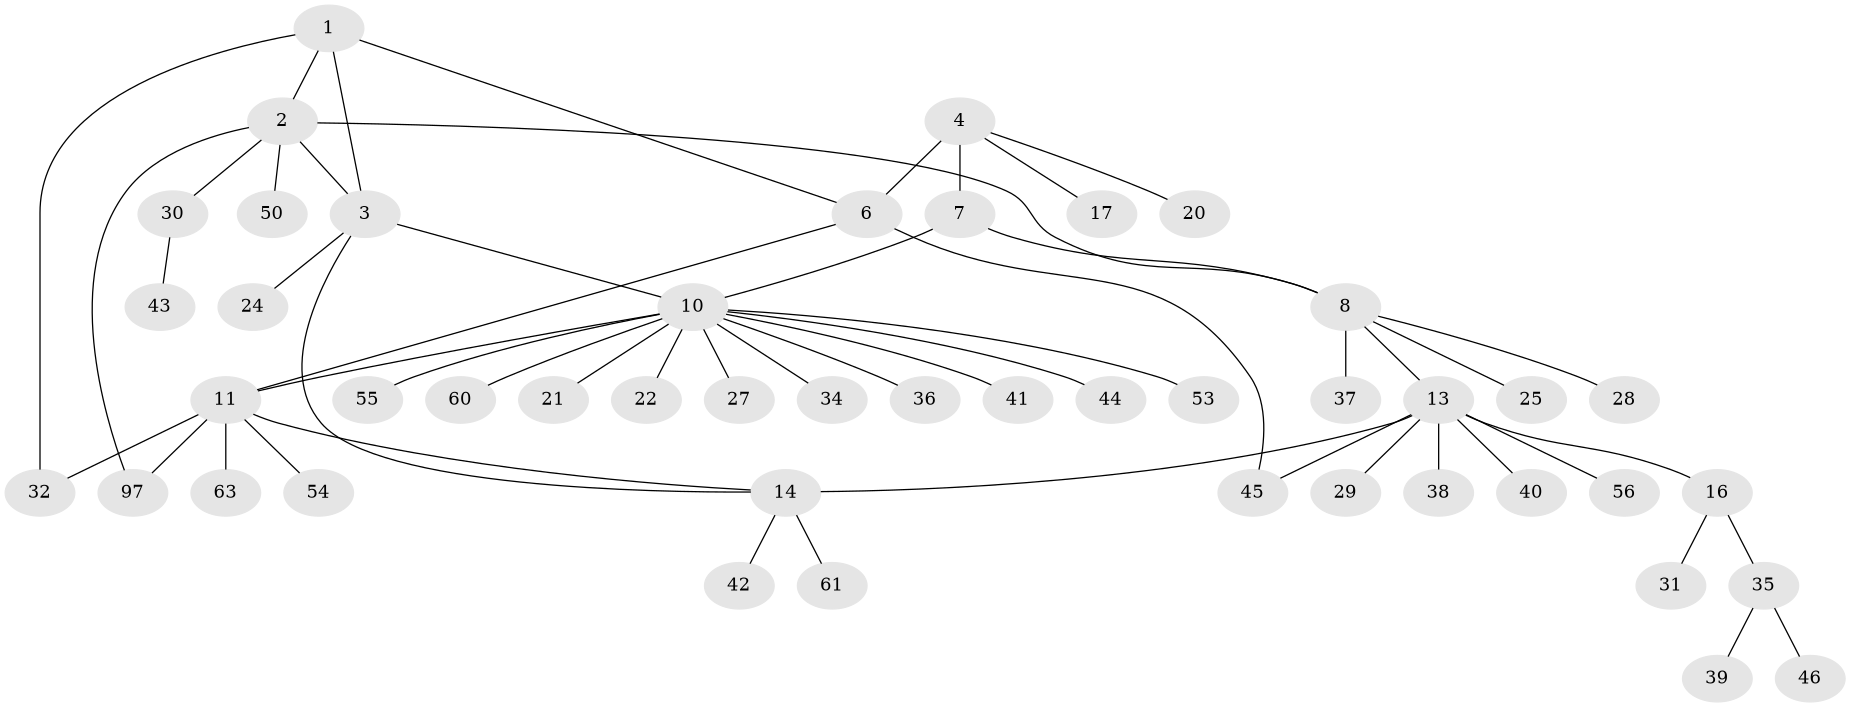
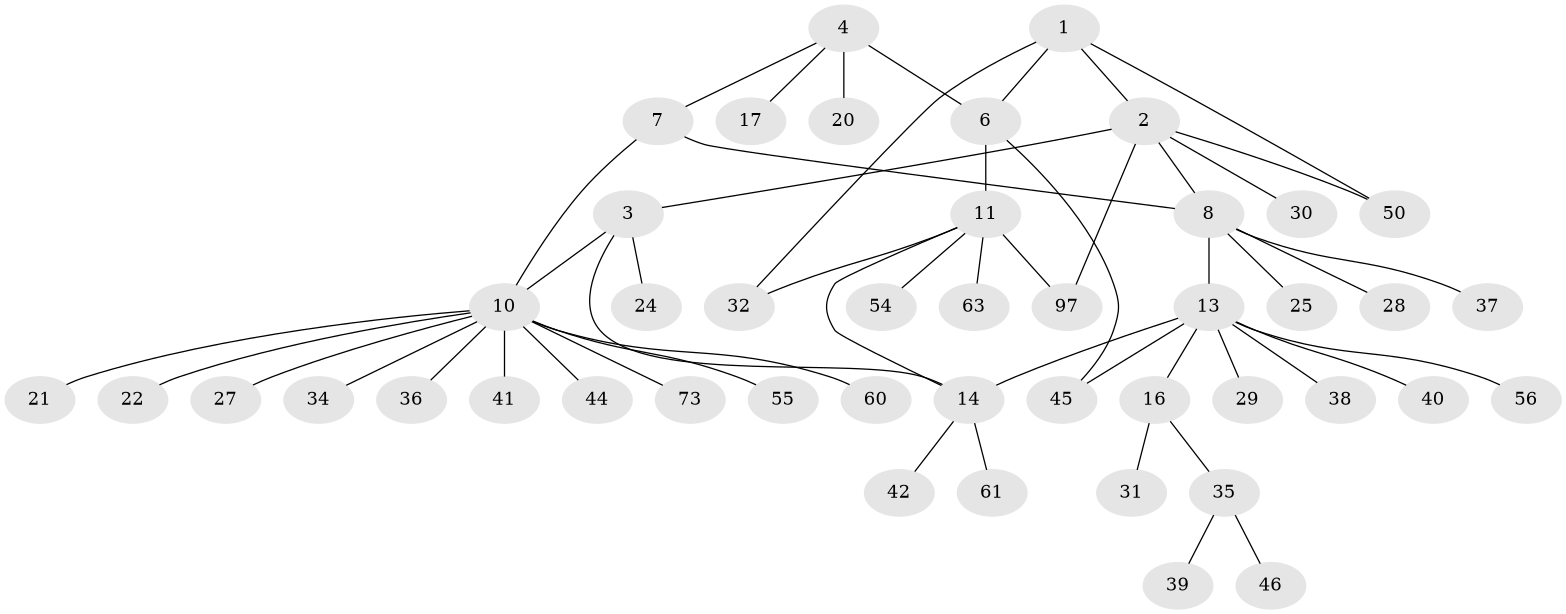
edge "1" -- "3": now "1" -- "50"
node "43": removed
edge "10" -- "11": removed
node "53": label "53" -> "73"
